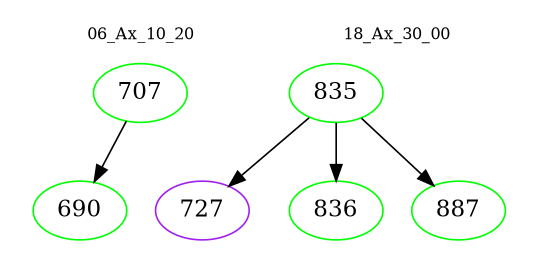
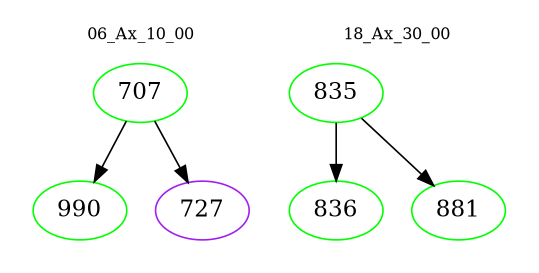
cluster "06_Ax_10_20": label "06_Ax_10_20" -> "06_Ax_10_00"
edge "835" -> "727": now "707" -> "727"
node "690": label "690" -> "990"
node "887": label "887" -> "881"
